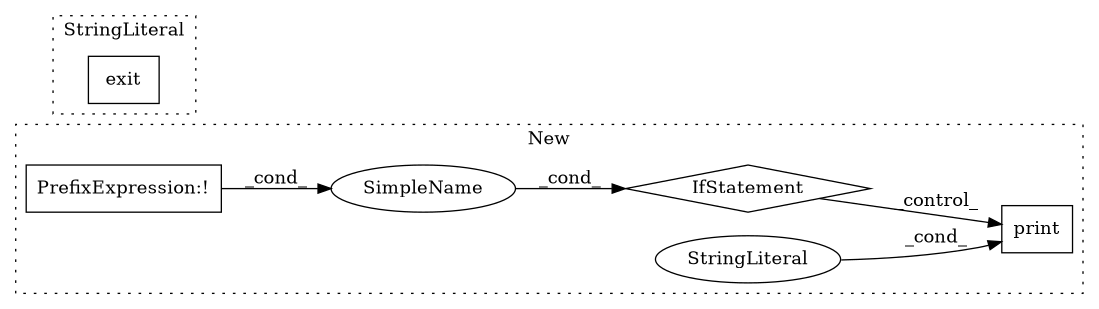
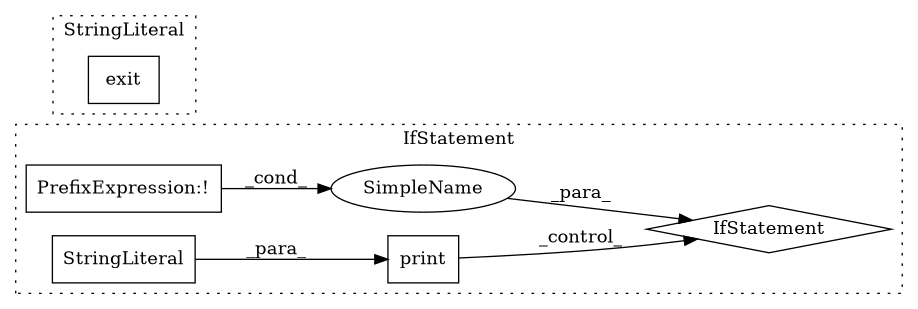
cluster "New": label "New" -> "IfStatement"
edge "SimpleName" -> "IfStatement": label "_cond_" -> "_para_"
edge "IfStatement" -> "print": reversed
edge "StringLiteral" -> "print": label "_cond_" -> "_para_"
node "StringLiteral": shape ellipse -> box
